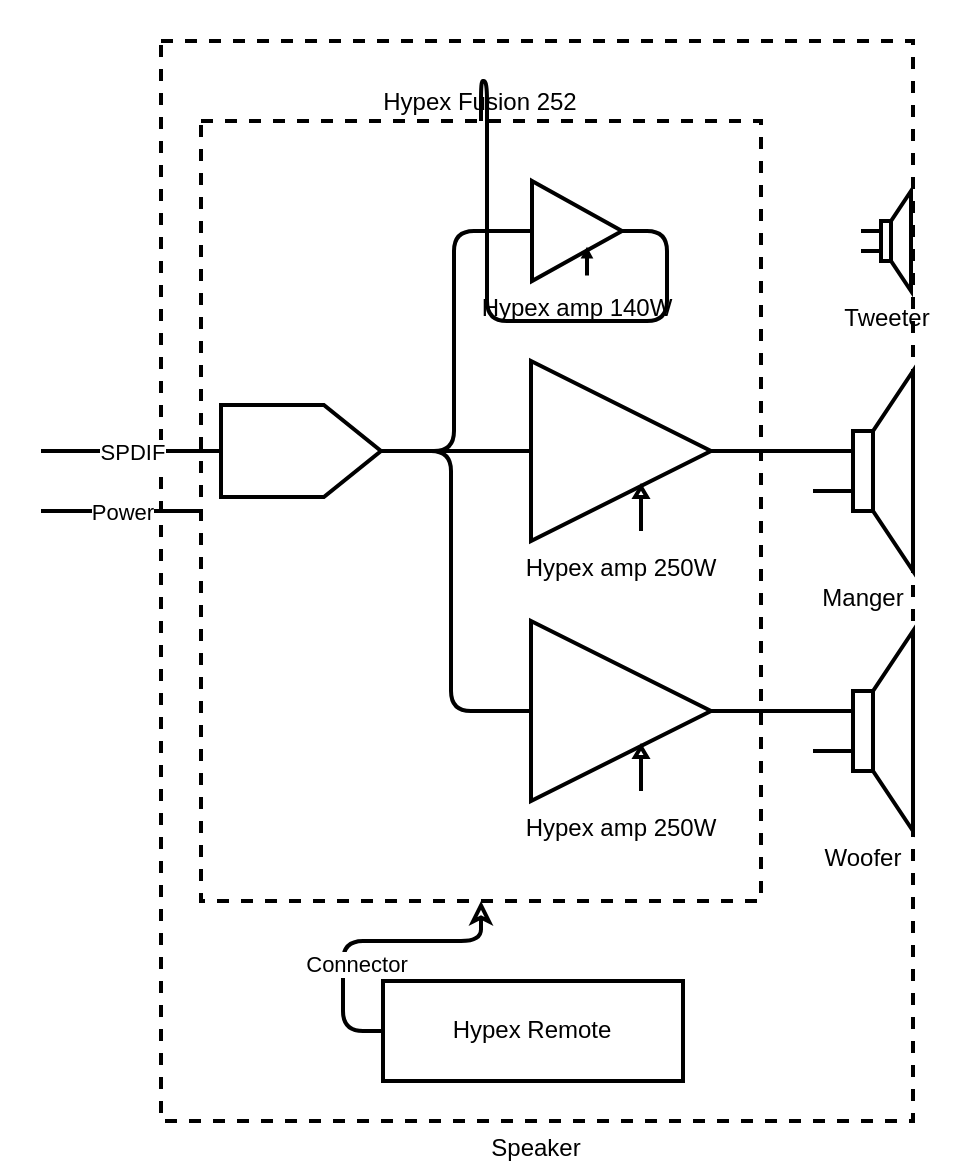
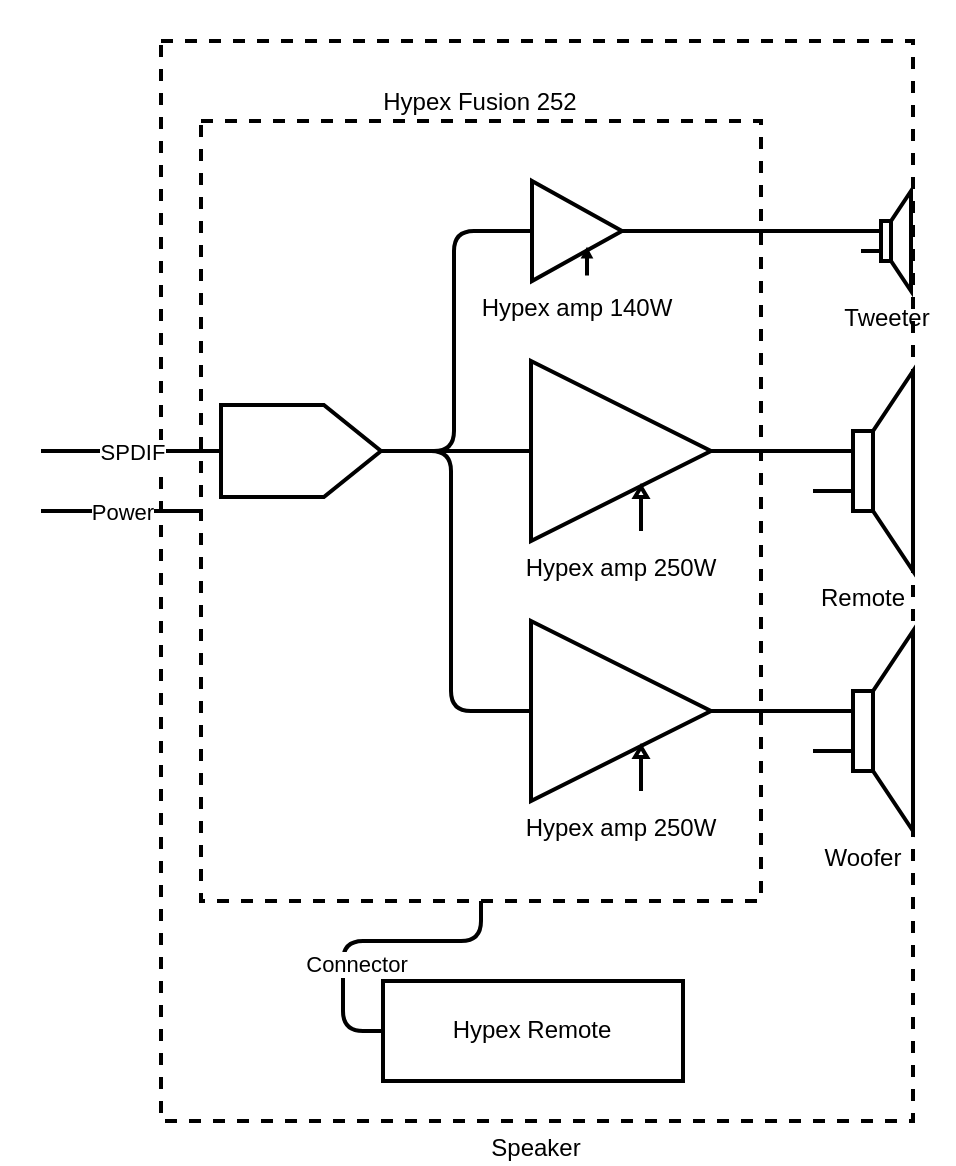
edge "Hypex amp 140W" -- "Hypex Fusion 252": now "Hypex amp 140W" -- "Tweeter"
node "Manger": label "Manger" -> "Remote"
edge "Hypex Remote" -> "Hypex Fusion 252": arrowhead classic -> none
